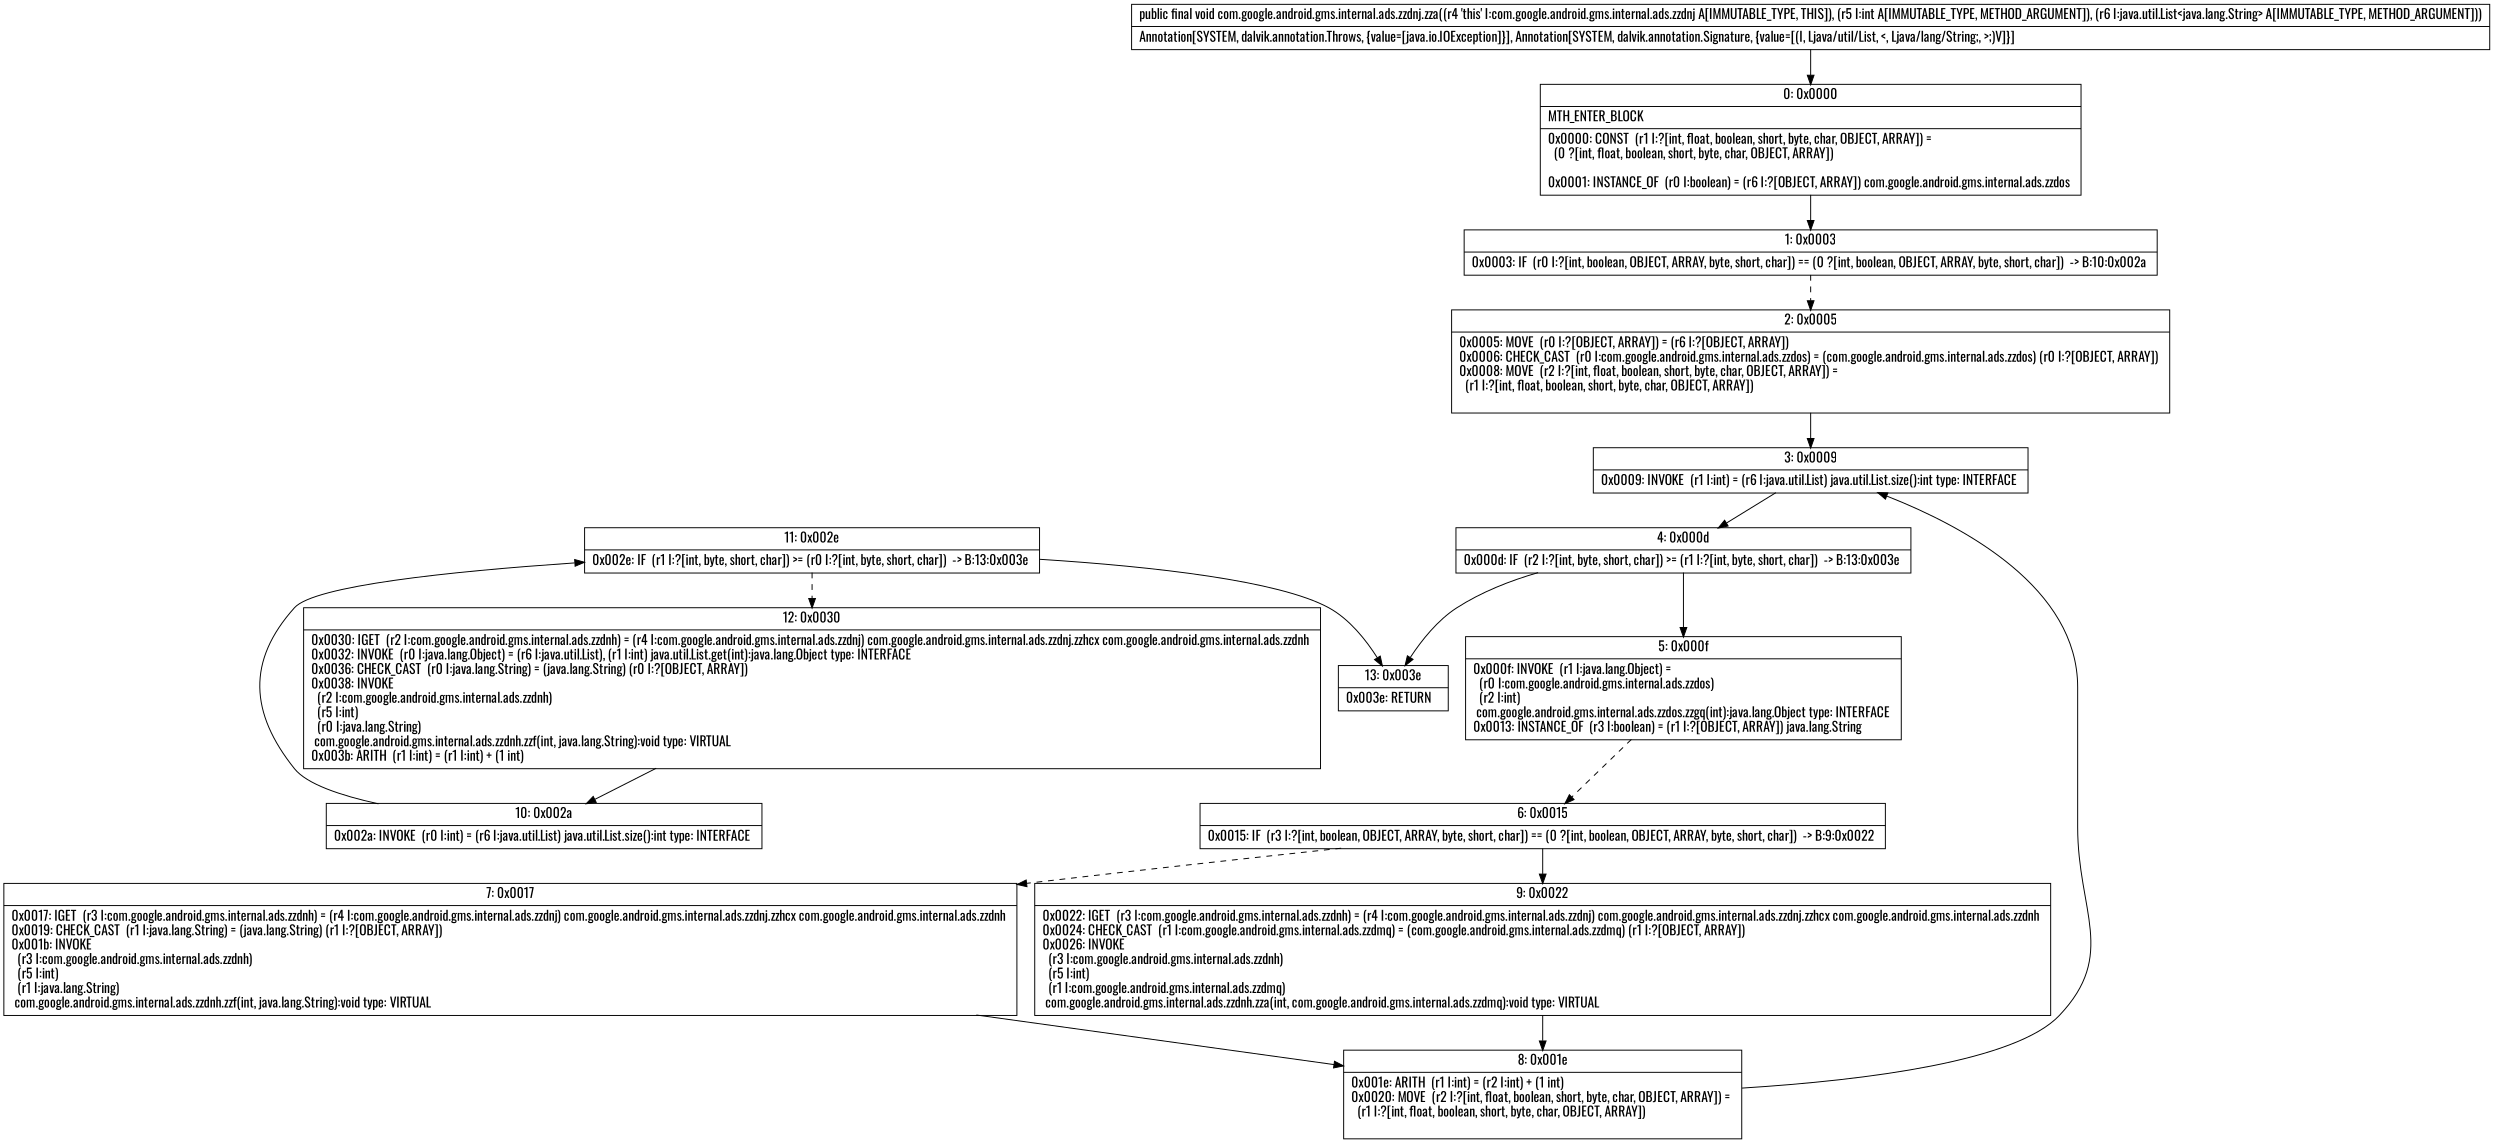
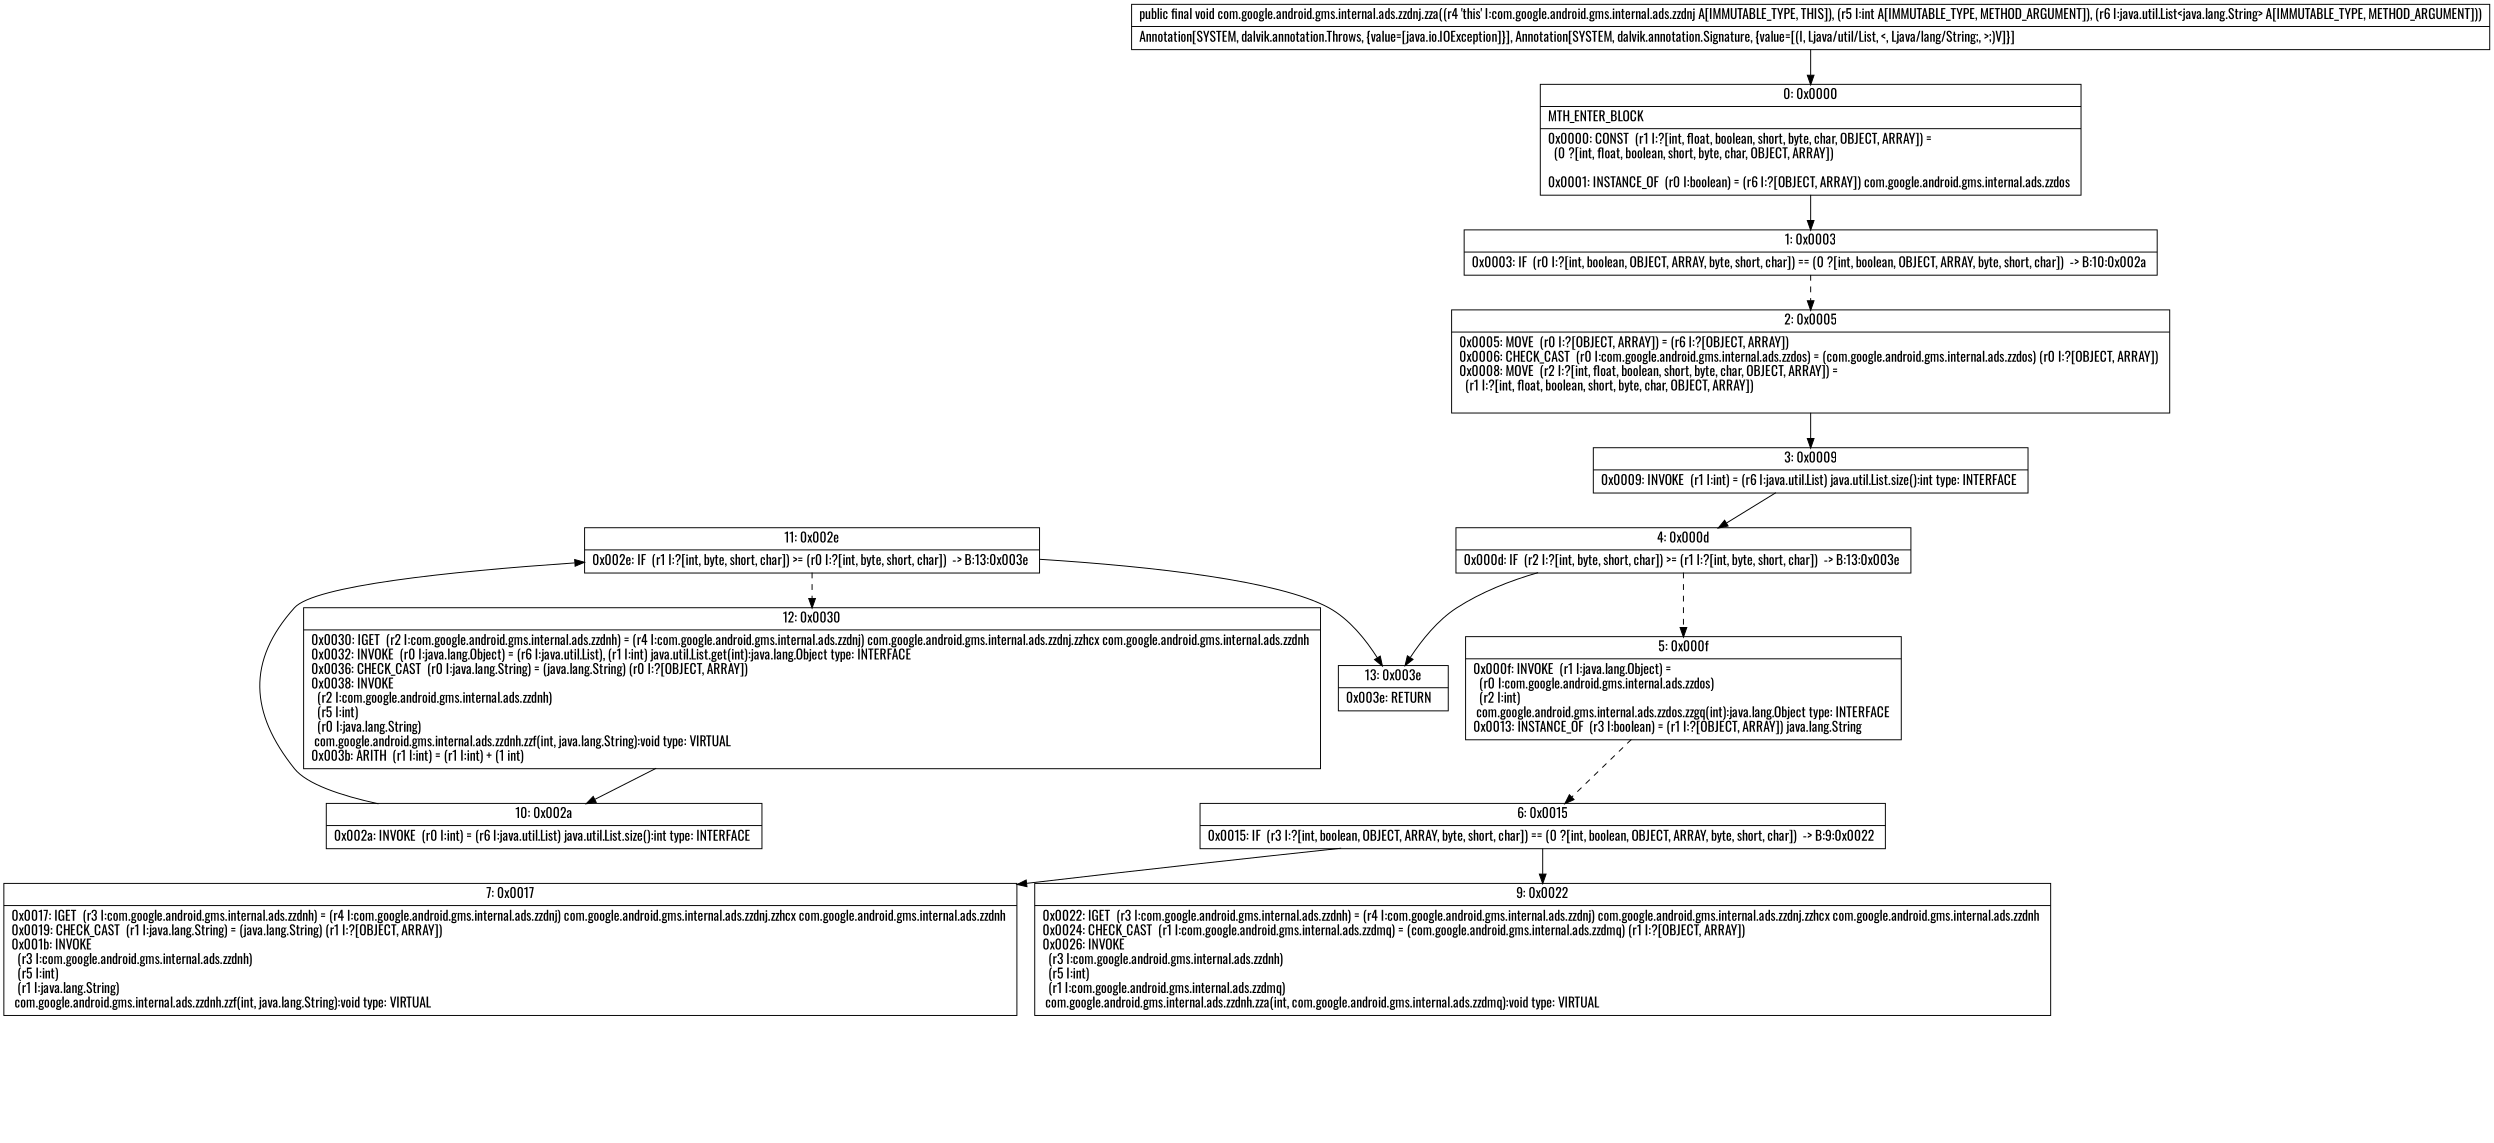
edge "4: 0x000d" -> "5: 0x000f": style solid -> dashed
edge "6: 0x0015" -> "7: 0x0017": style dashed -> solid
node "8: 0x001e": removed
